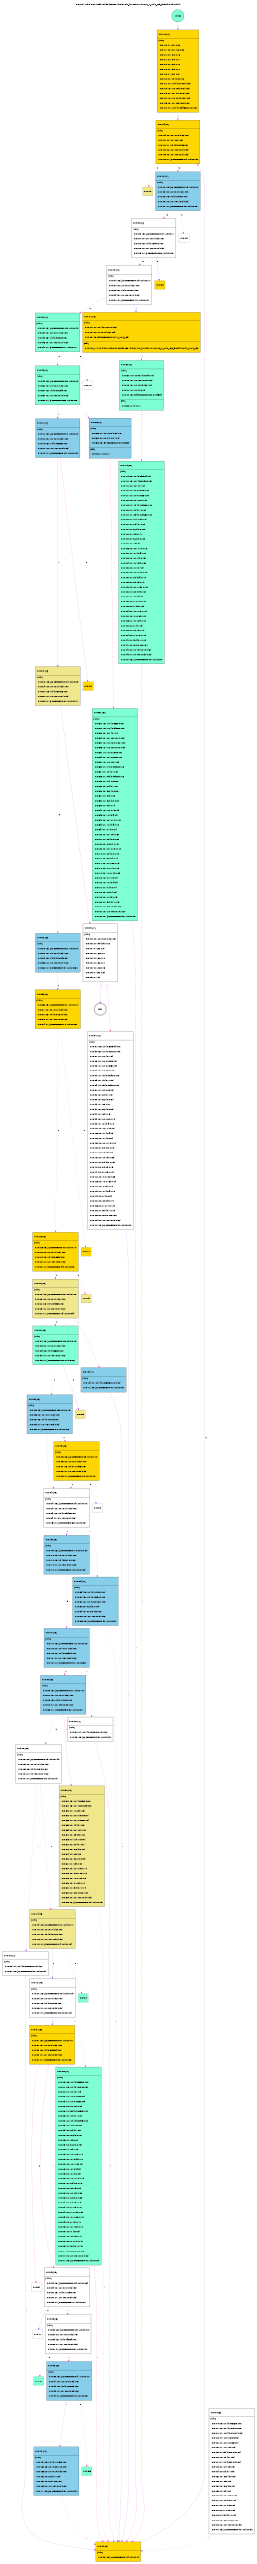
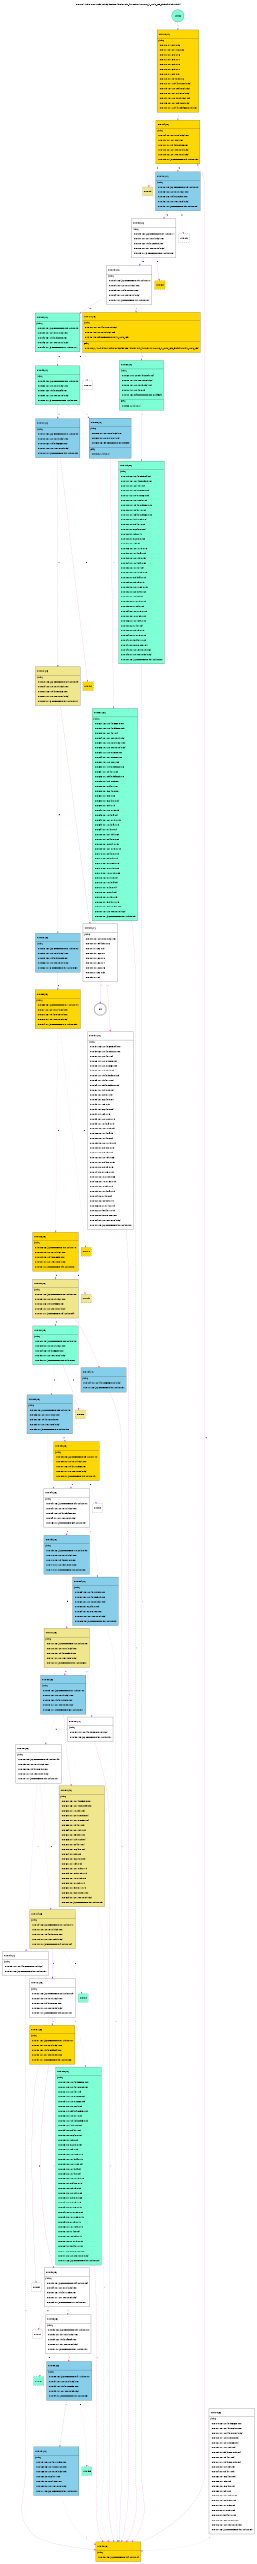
node "Final": label "Final" -> "Exit"
node "0x401424 [25]": fillcolor skyblue -> khaki
